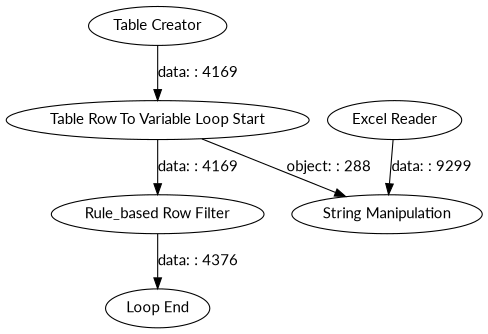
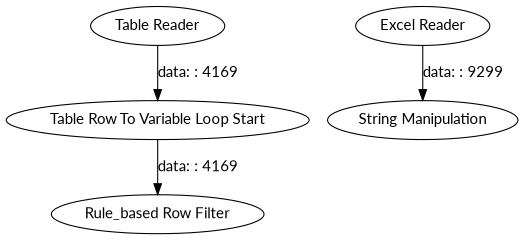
node "Table Creator": label "Table Creator" -> "Table Reader"
edge "Table Row To Variable Loop Start" -> "String Manipulation": removed, label "object: : 288"
node "Loop End": removed
